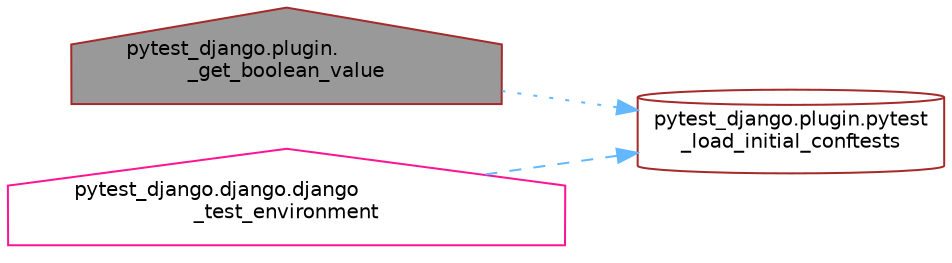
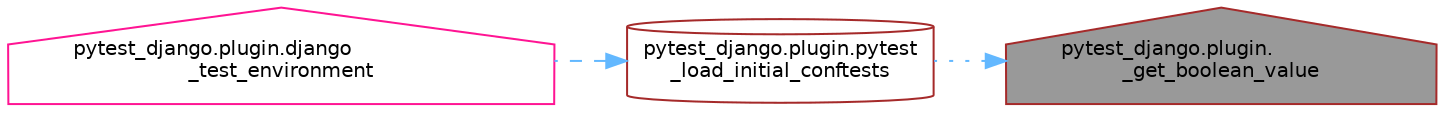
edge "pytest_django.plugin. _get_boolean_value" -> "pytest_django.plugin.pytest _load_initial_conftests": reversed
node "pytest_django.django.django _test_environment": label "pytest_django.django.django _test_environment" -> "pytest_django.plugin.django _test_environment"
